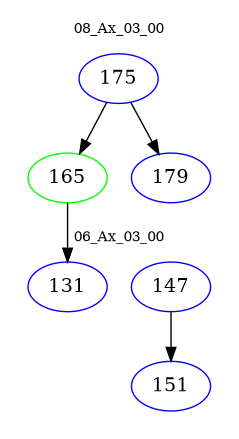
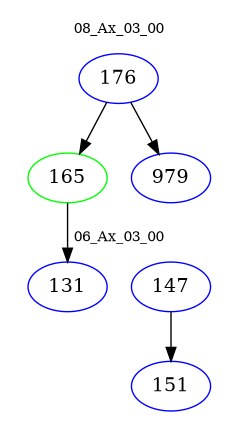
node "175": label "175" -> "176"
node "179": label "179" -> "979"
